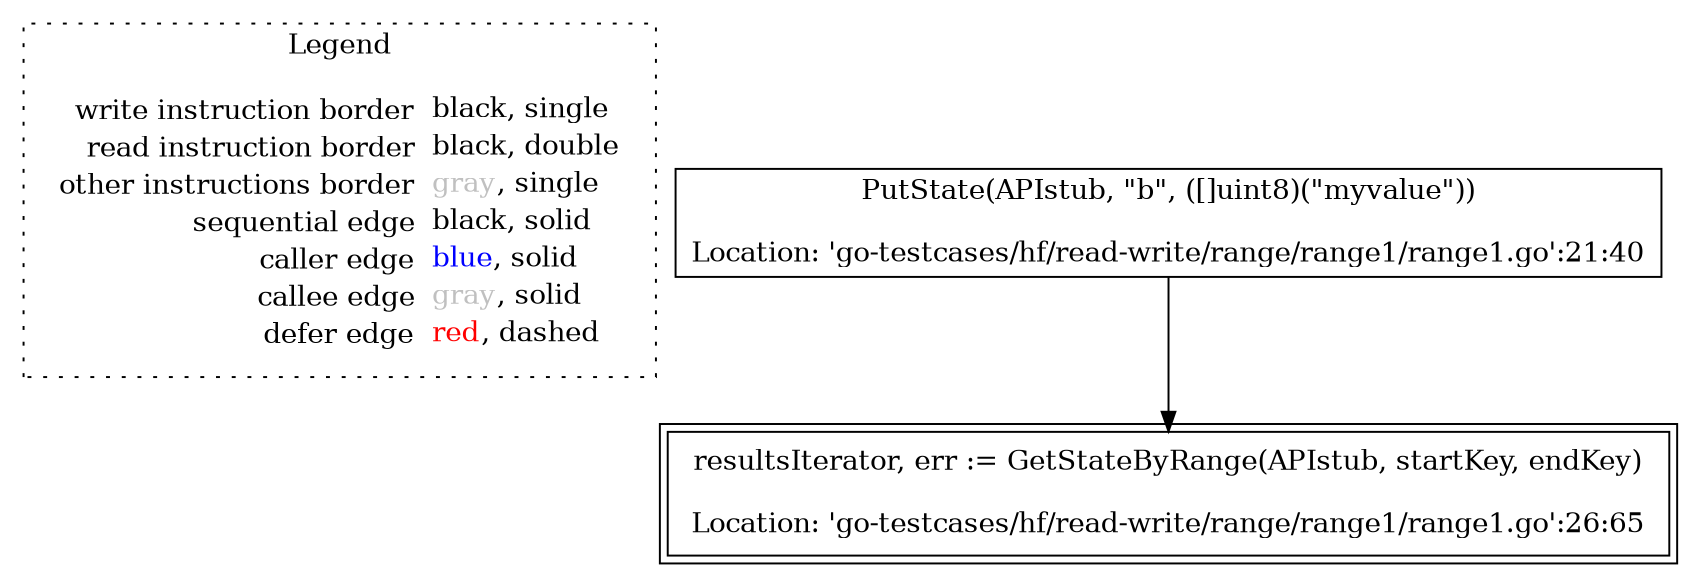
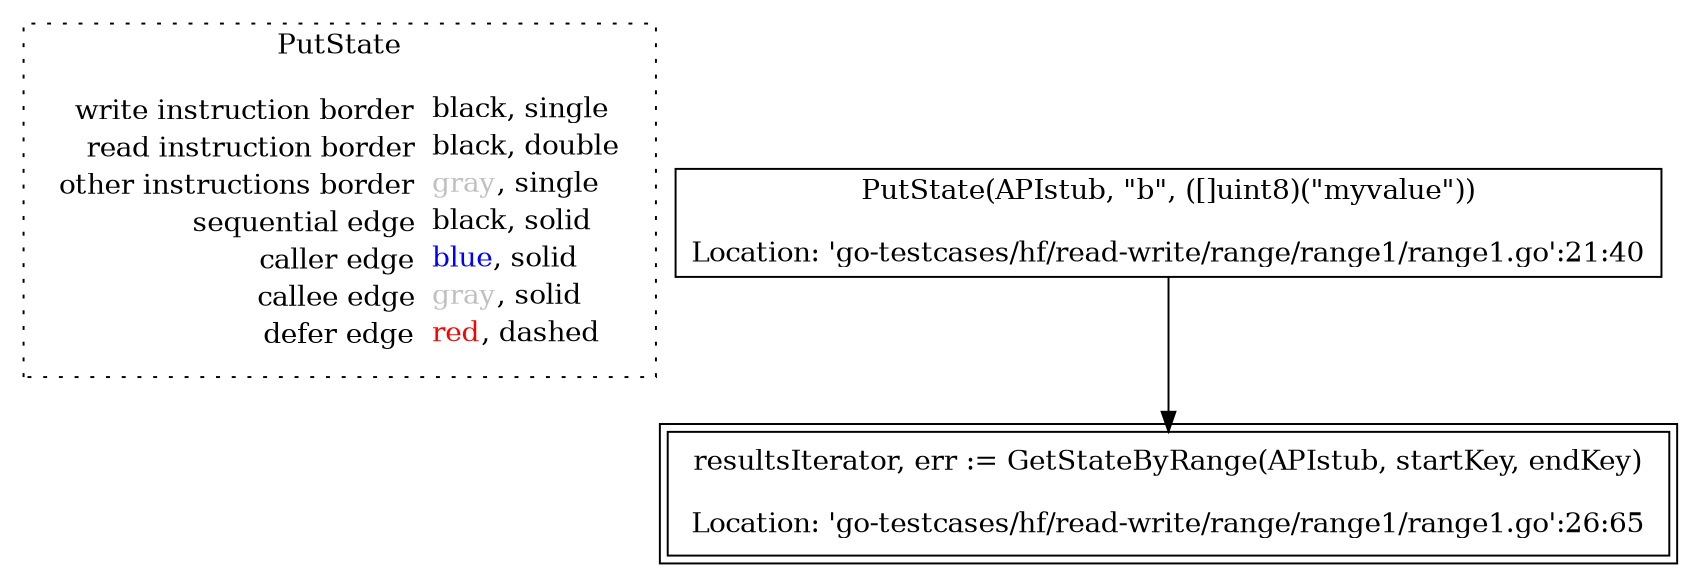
cluster "Legend": label "Legend" -> "PutState"
